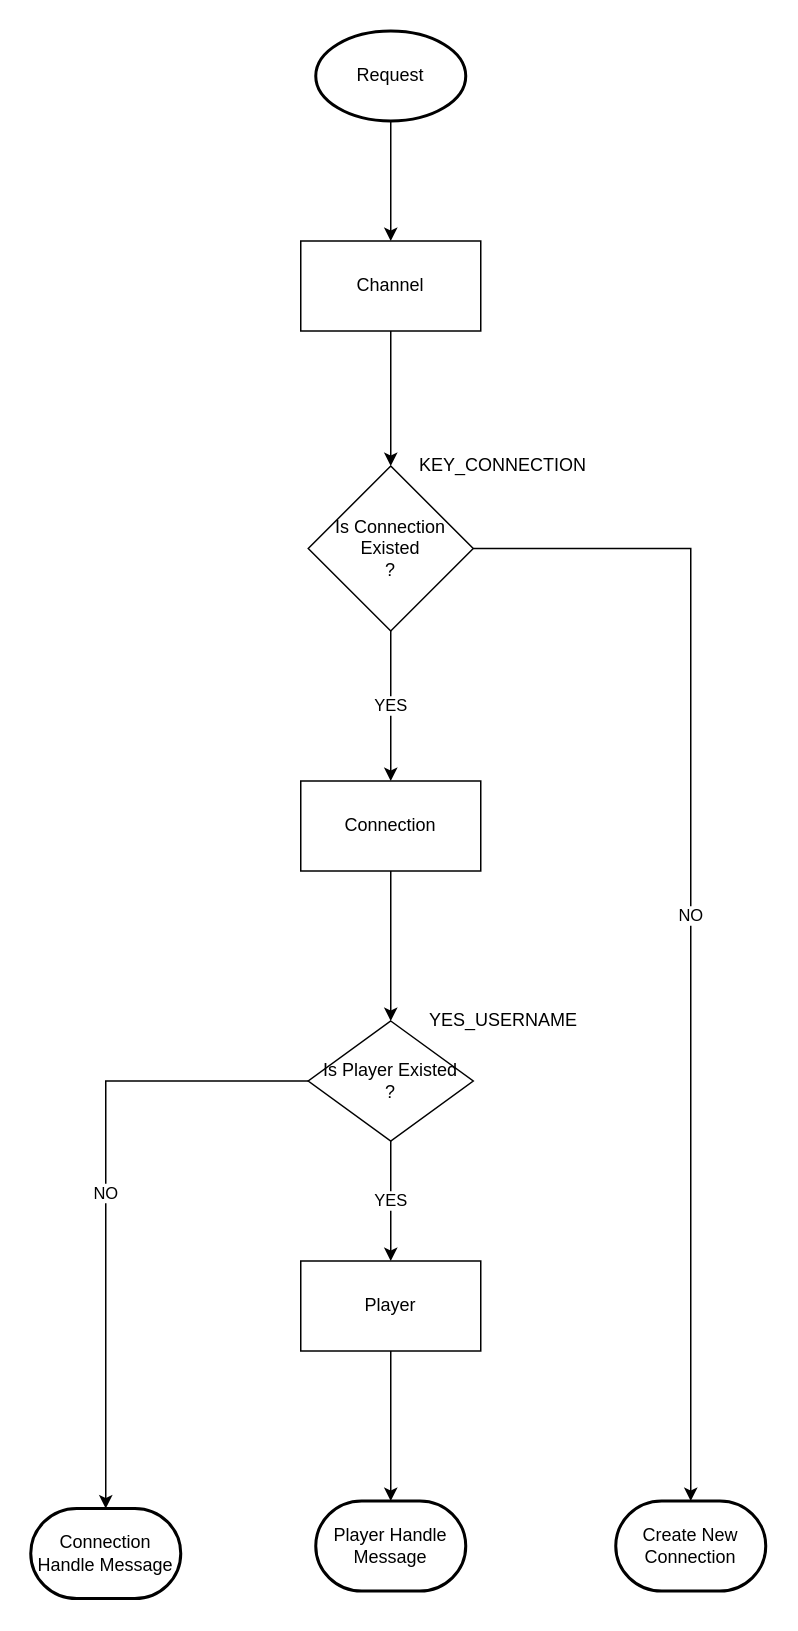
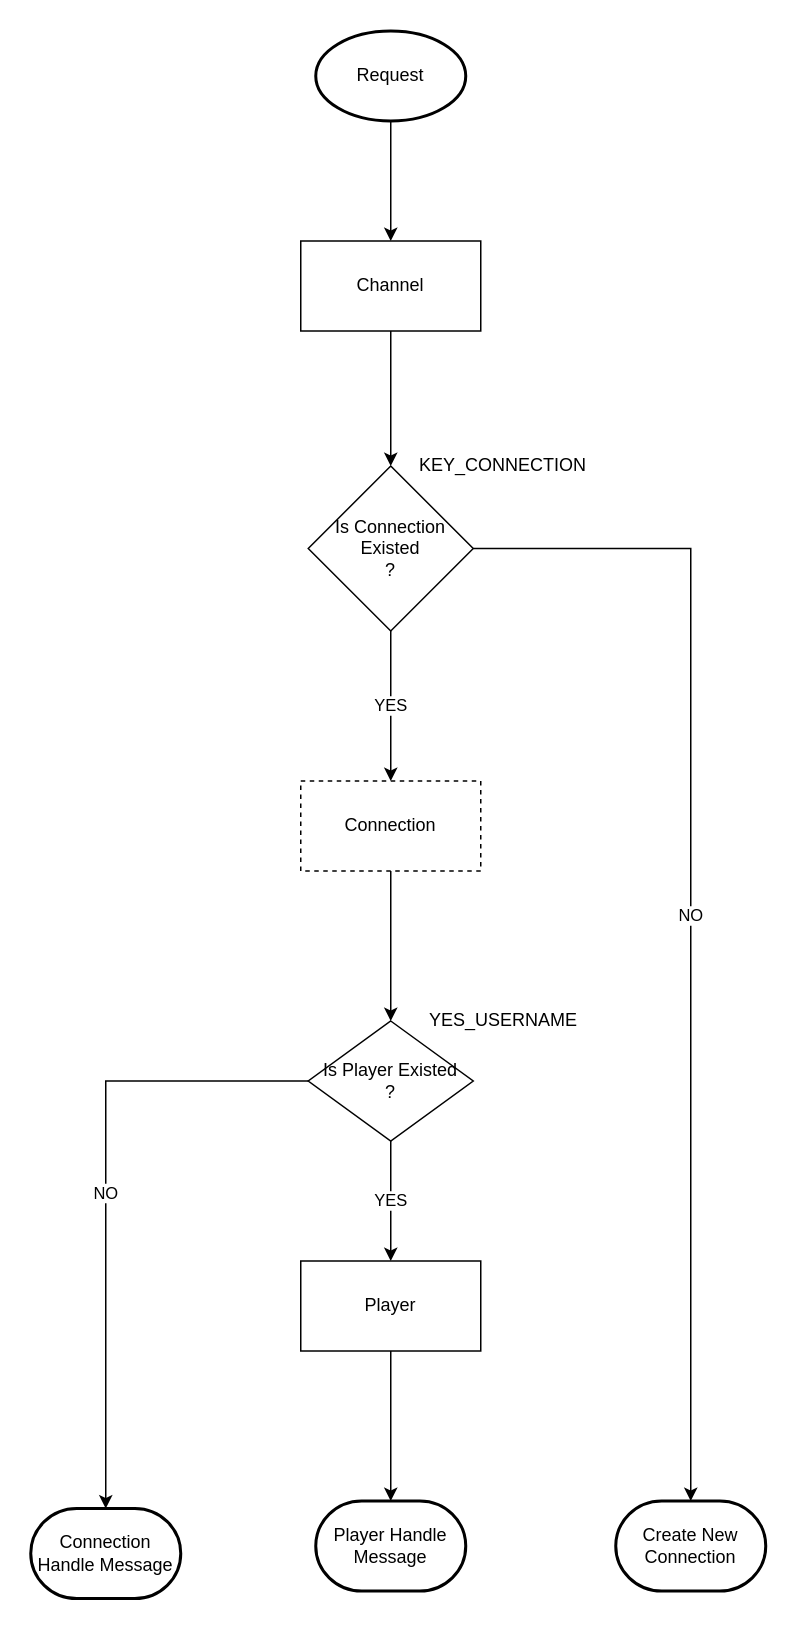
node "Connection": style solid -> dashed
